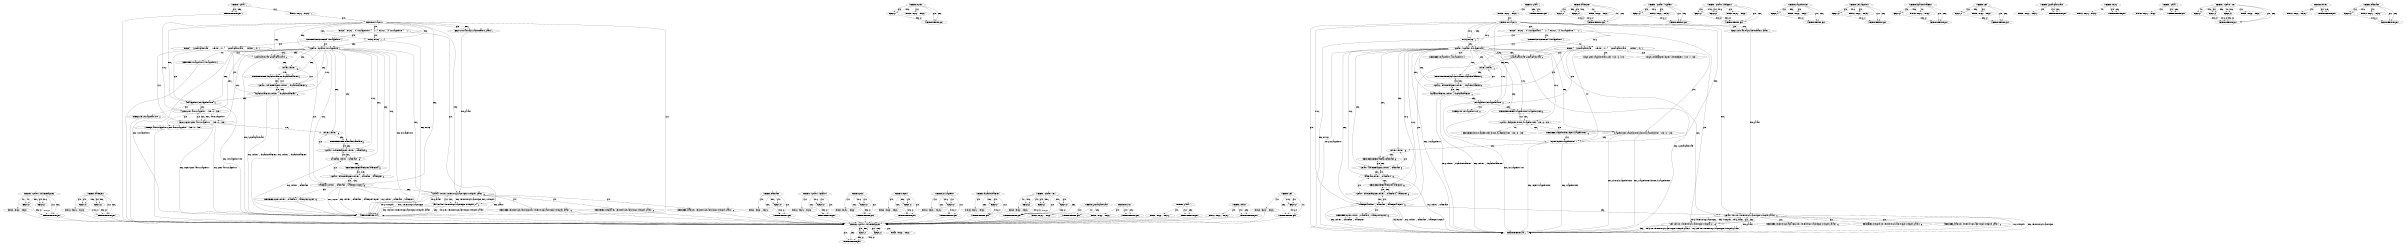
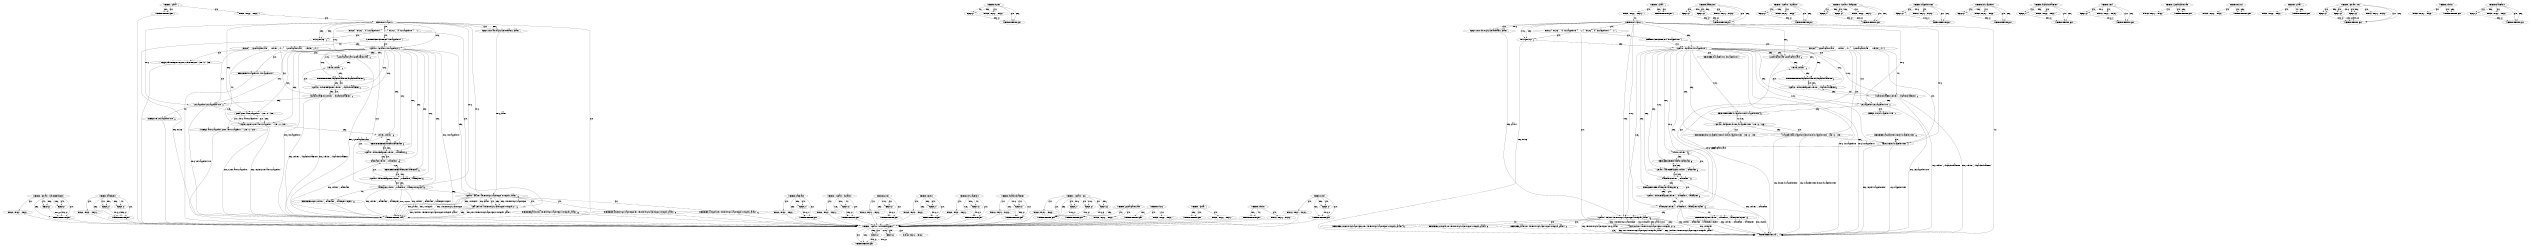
node "<(LOCAL,GURL swappedOutURL: GURL)<SUB>13</SUB>>": removed
node "<(LOCAL,WebURLRequest request: WebURLRequest)<SUB>14</SUB>>": removed
node "<(LOCAL,WebURLRequest request: WebURLRequest)<SUB>12</SUB>>": added
